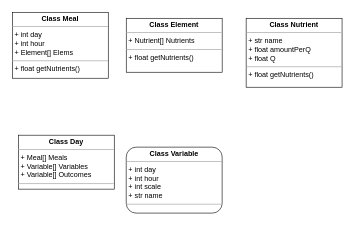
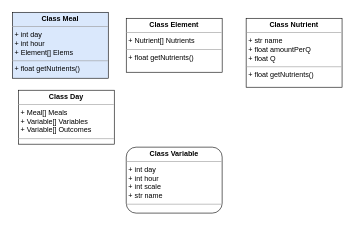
node "Class Meal + int day + int hour + Element[] Elems + float getNutrients()": fillcolor #ffffff -> #dae8fc
node "Class Day + Meal[] Meals + Variable[] Variables + Variable[] Outcomes": moved (66, 162) -> (66, 117)
